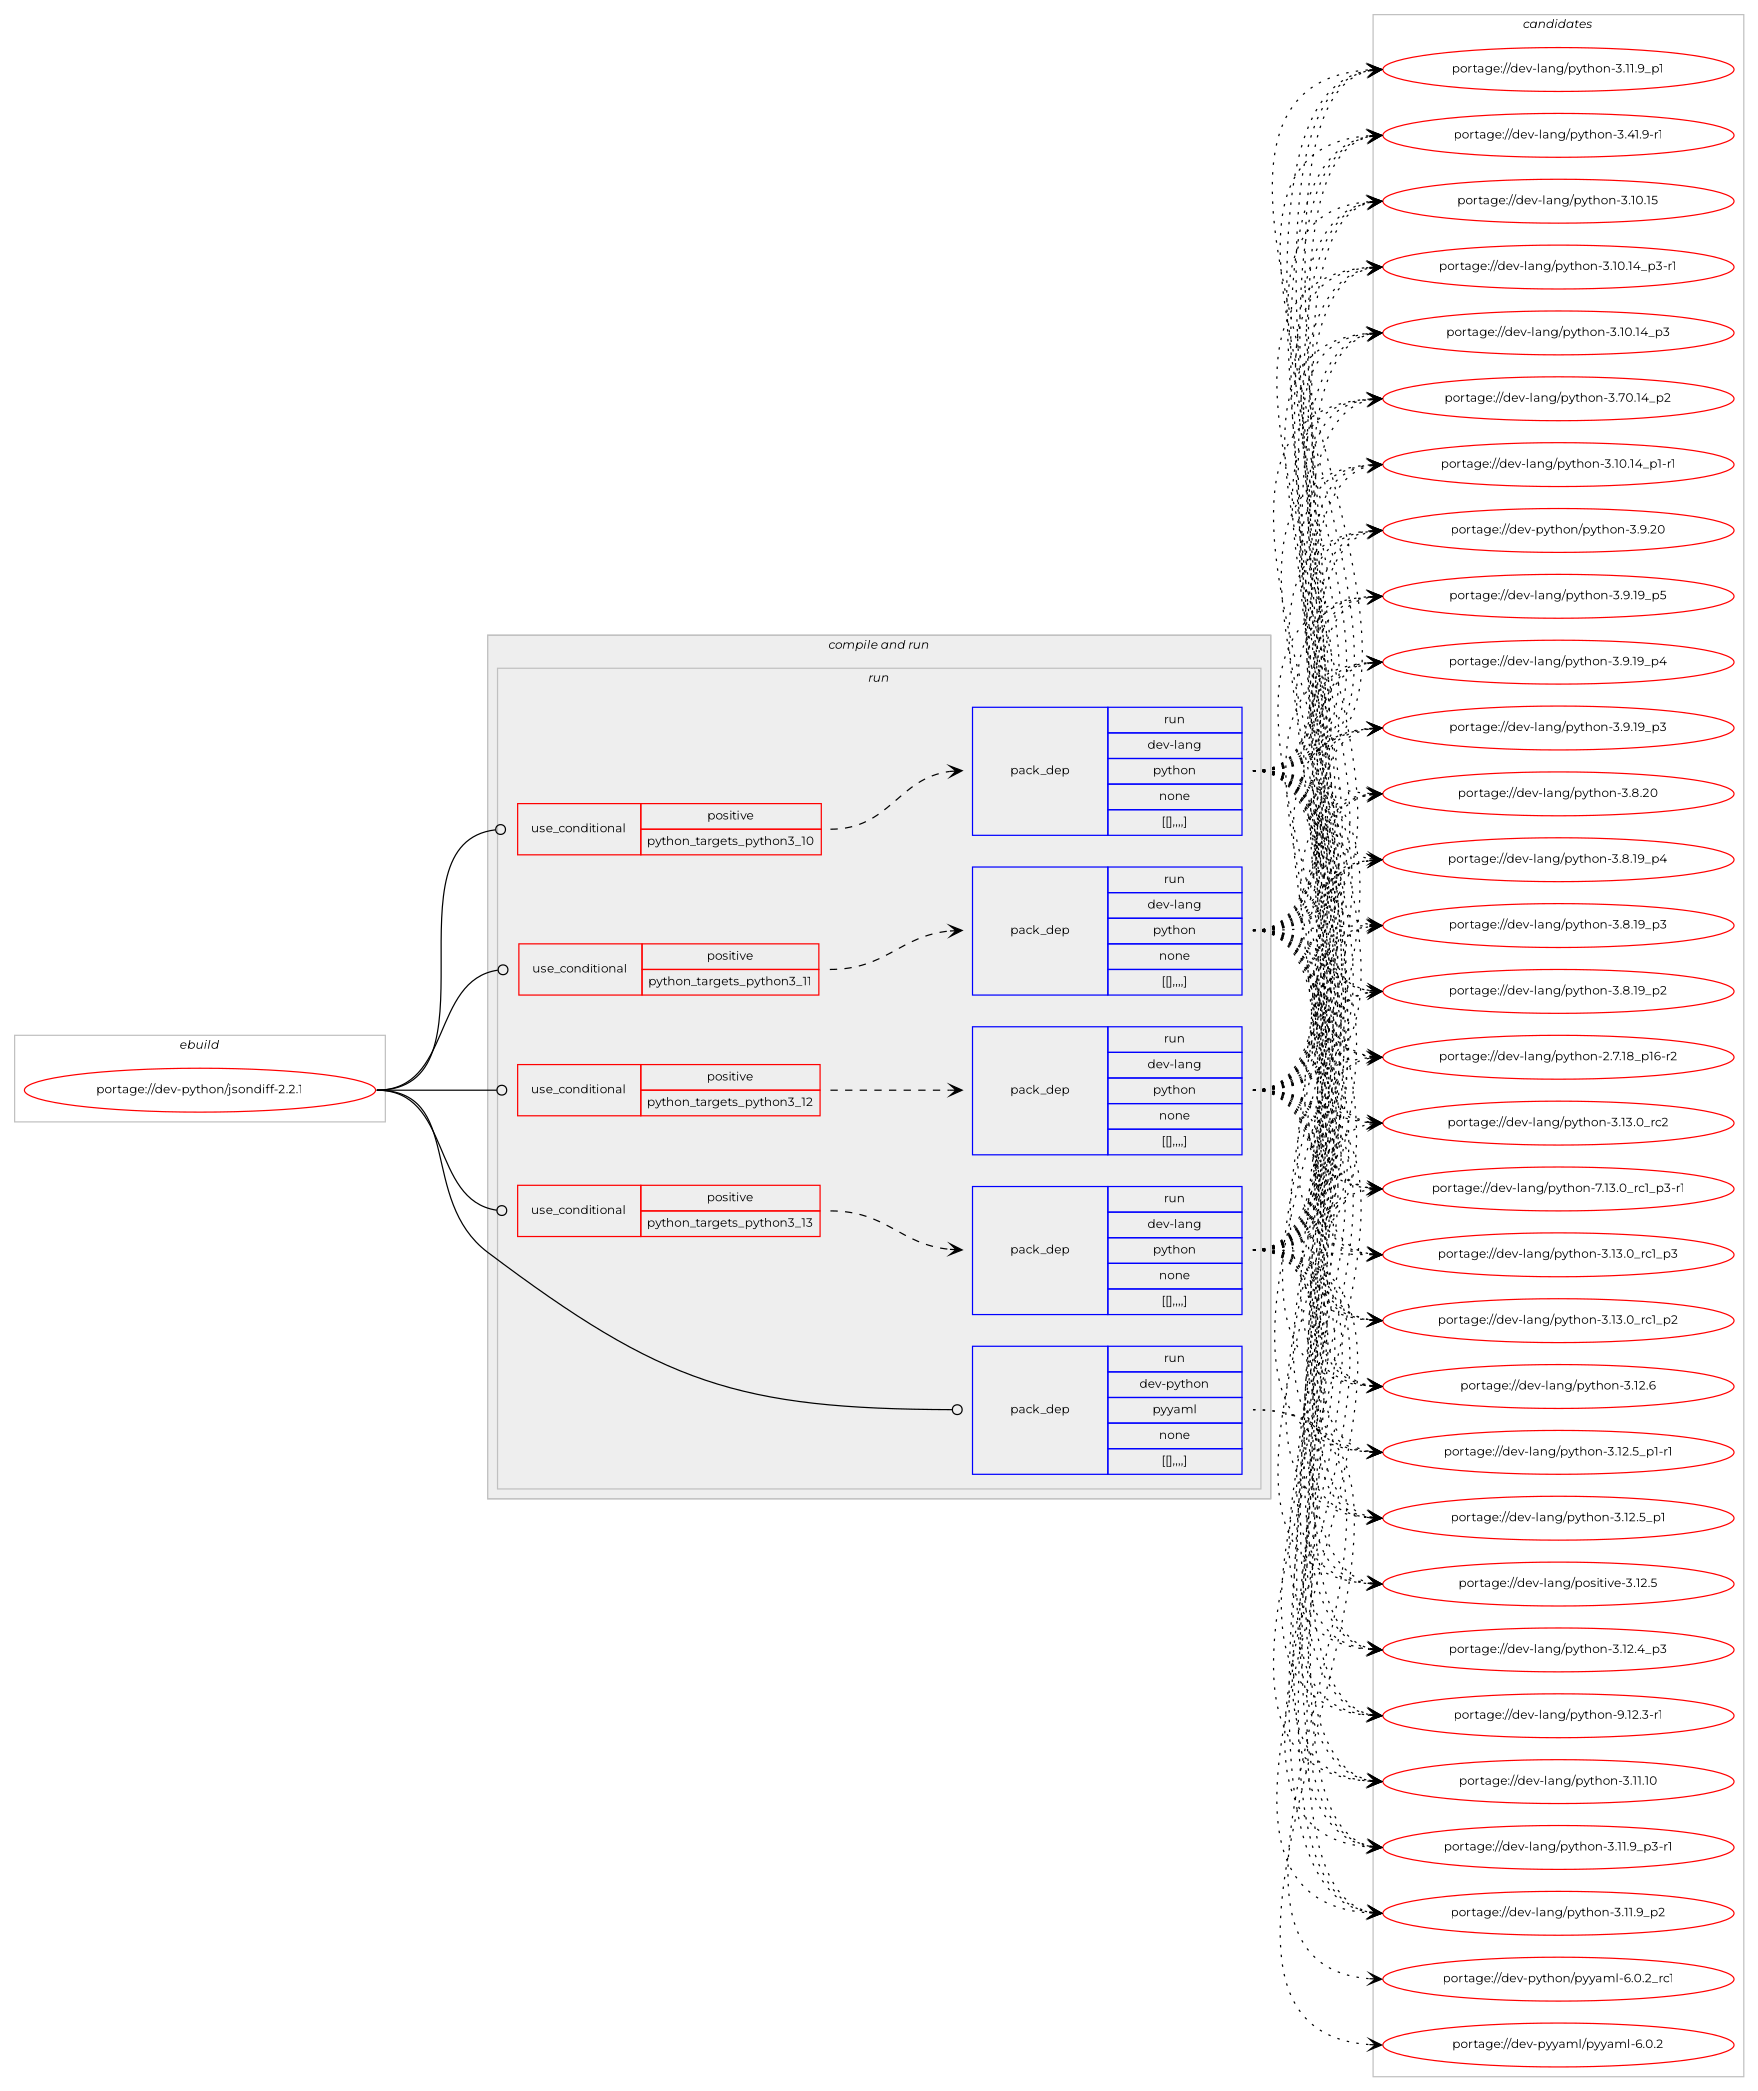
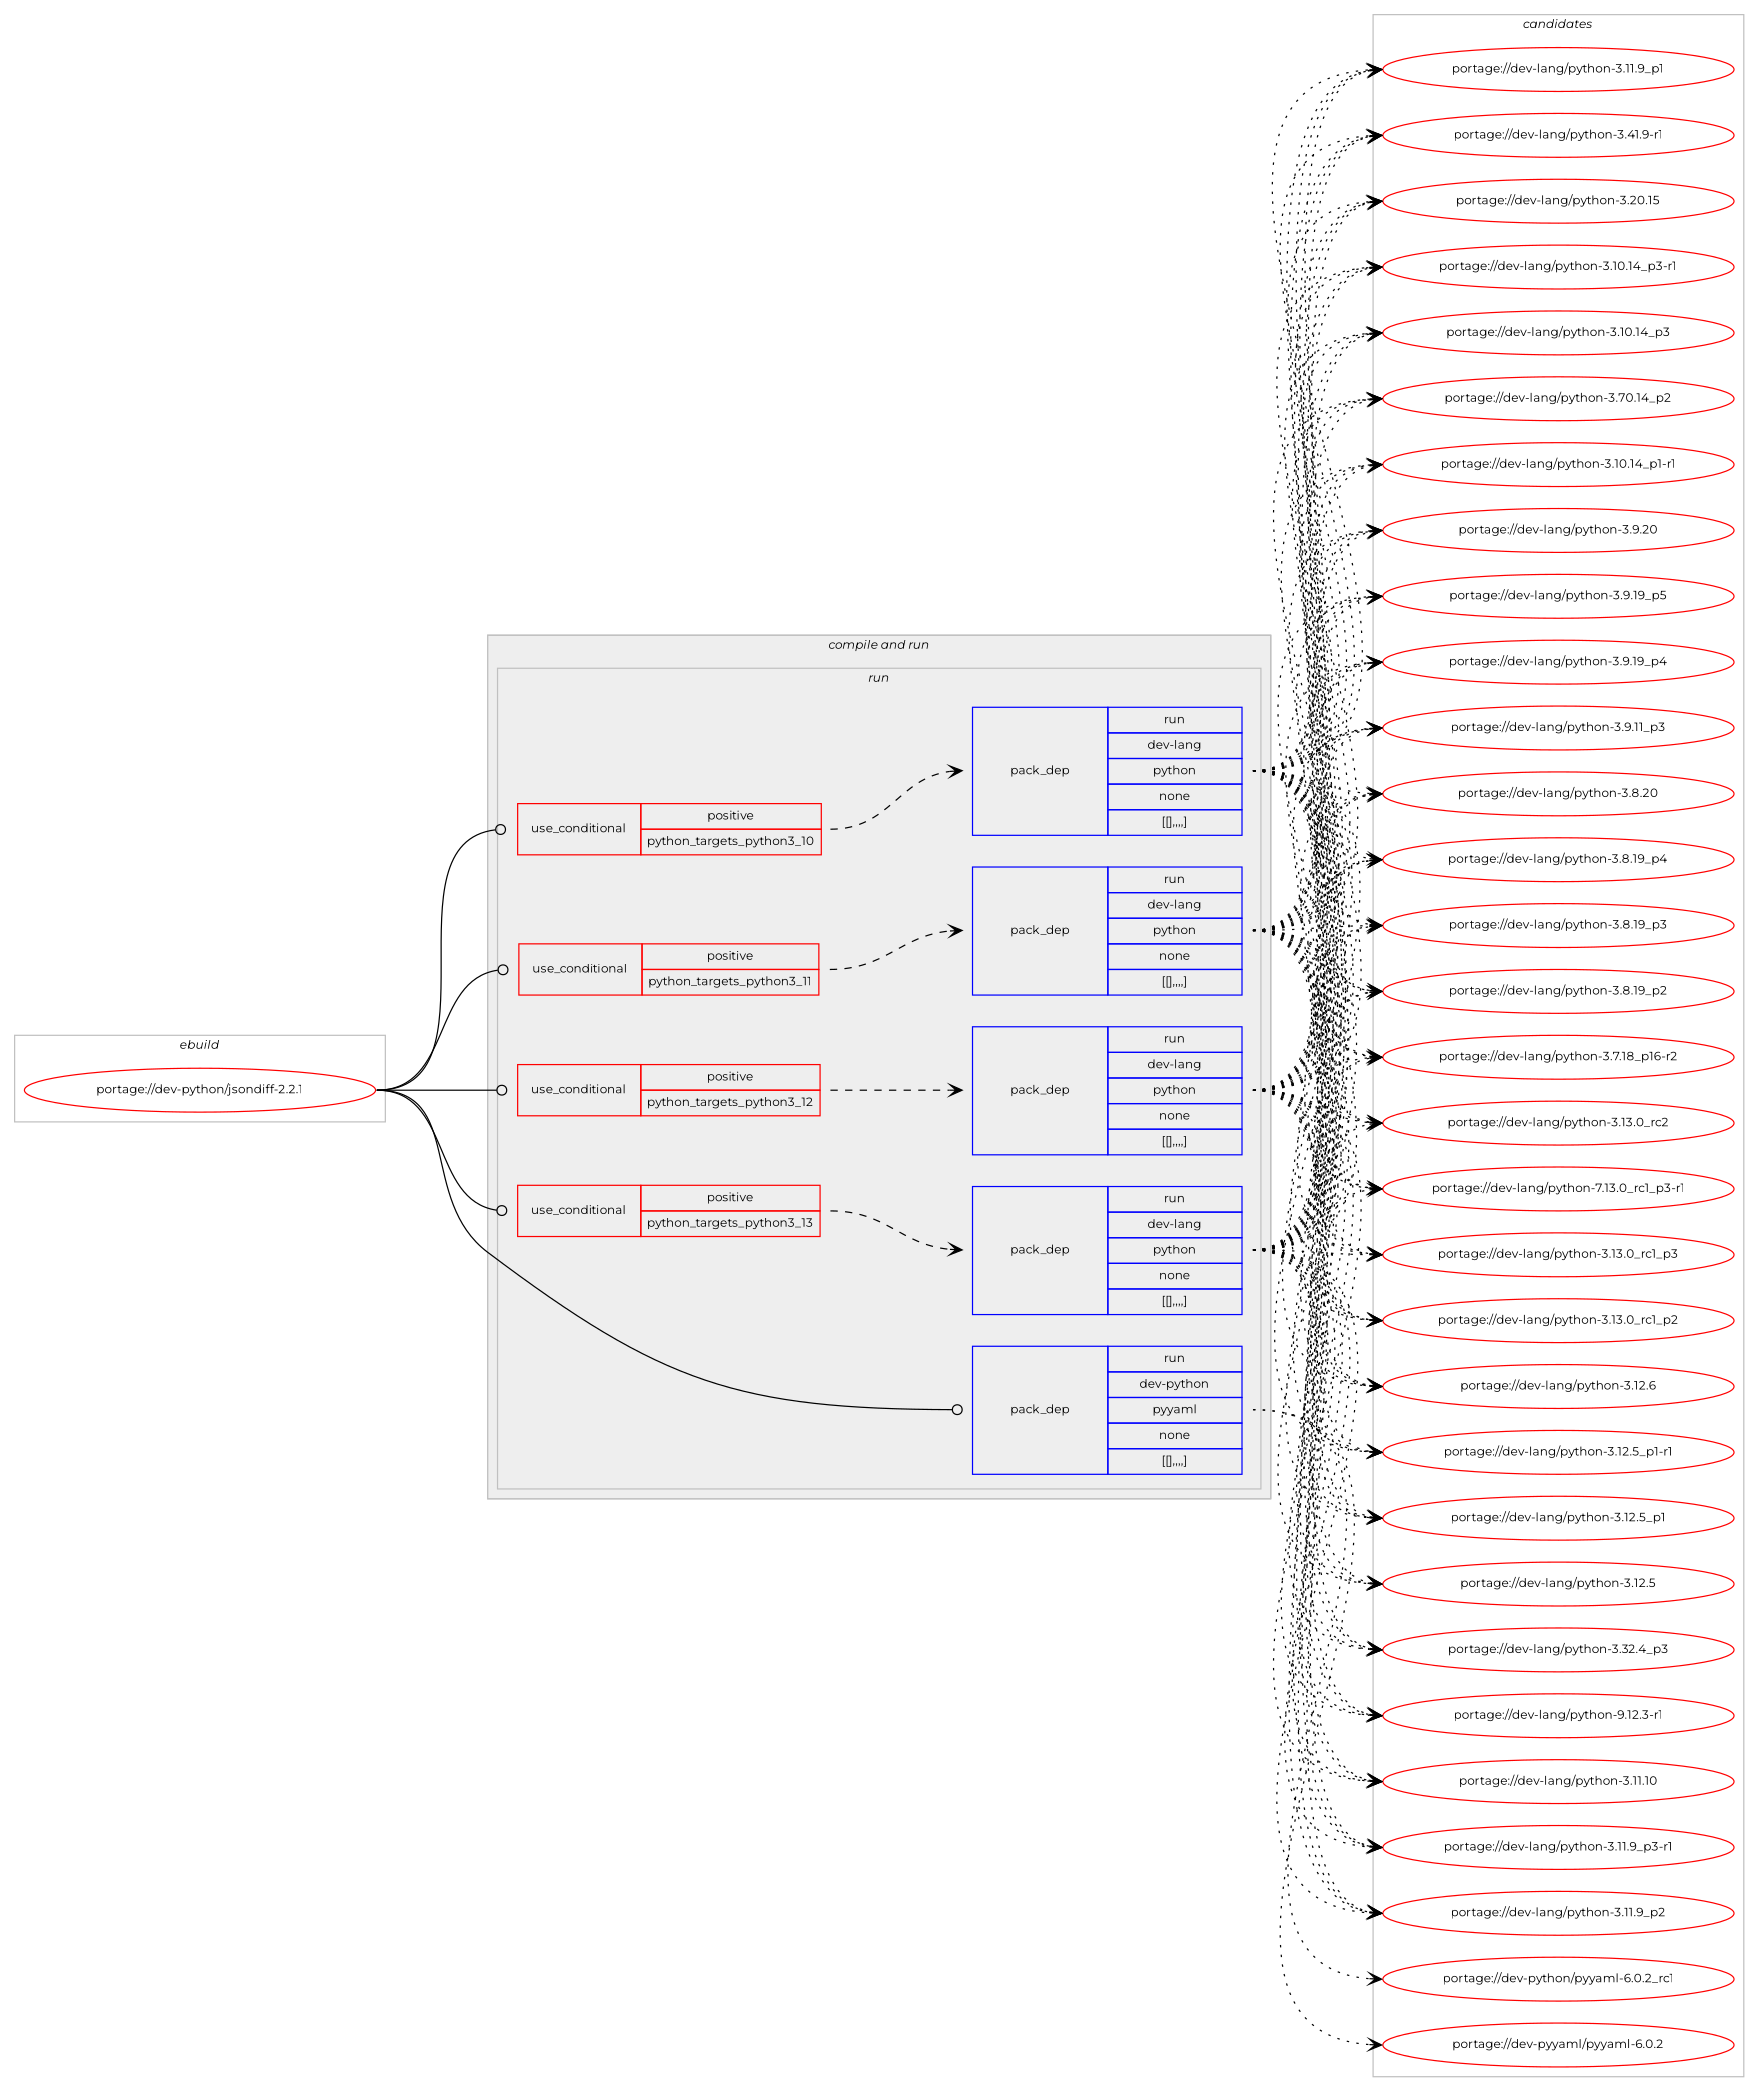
node "portage://dev-lang/python-3.10.15": label "portage://dev-lang/python-3.10.15" -> "portage://dev-lang/python-3.20.15"
node "portage://dev-python/python-3.9.20": label "portage://dev-python/python-3.9.20" -> "portage://dev-lang/python-3.9.20"
node "portage://dev-lang/python-3.9.19_p3": label "portage://dev-lang/python-3.9.19_p3" -> "portage://dev-lang/python-3.9.11_p3"
node "portage://dev-lang/python-2.7.18_p16-r2": label "portage://dev-lang/python-2.7.18_p16-r2" -> "portage://dev-lang/python-3.7.18_p16-r2"
node "portage://dev-lang/positive-3.12.5": label "portage://dev-lang/positive-3.12.5" -> "portage://dev-lang/python-3.12.5"
node "portage://dev-lang/python-3.12.4_p3": label "portage://dev-lang/python-3.12.4_p3" -> "portage://dev-lang/python-3.32.4_p3"
